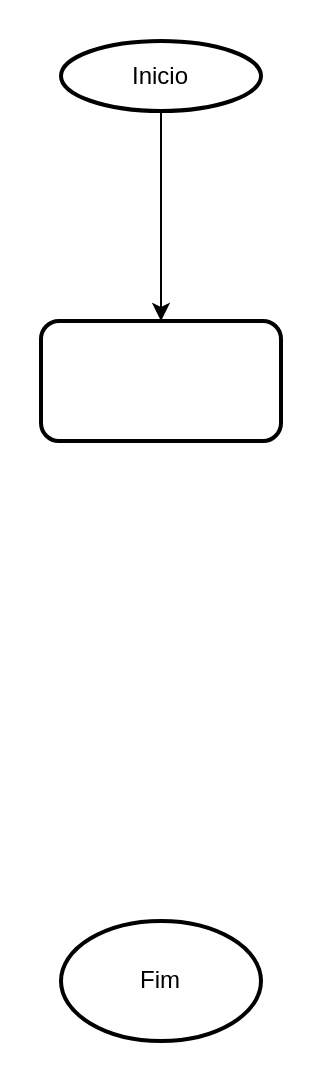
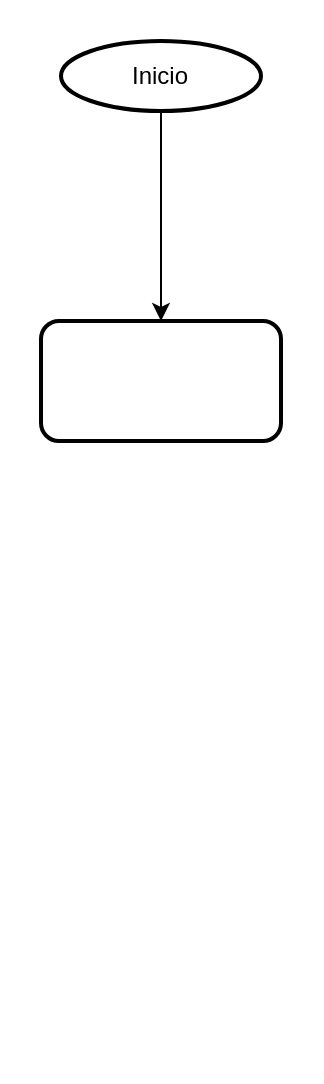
node "Fim": removed
